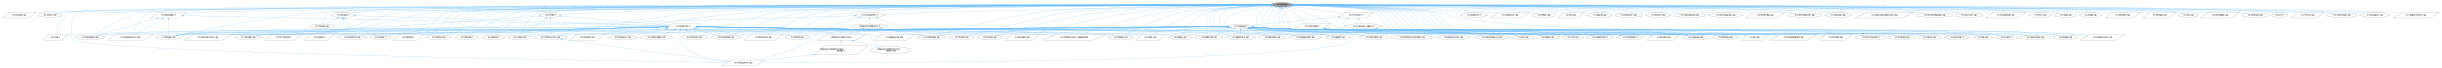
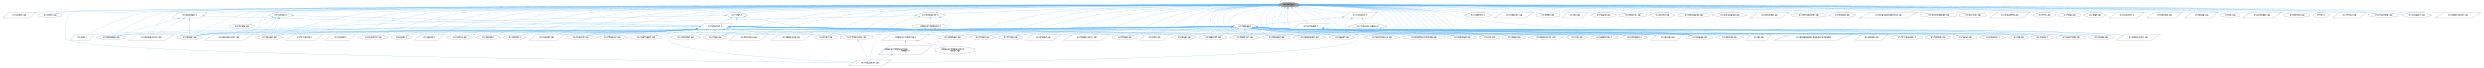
node "src/lexscanner.l": added
node "src/htmldocvisitor.namespacedef": label "src/htmldocvisitor.namespacedef" -> "src/htmldocvisitor.cpp"
node "src/dotlegendgraph.cpp": label "src/dotlegendgraph.cpp" -> "src/dotlegendgraph.dotgfxhierarchytable"
